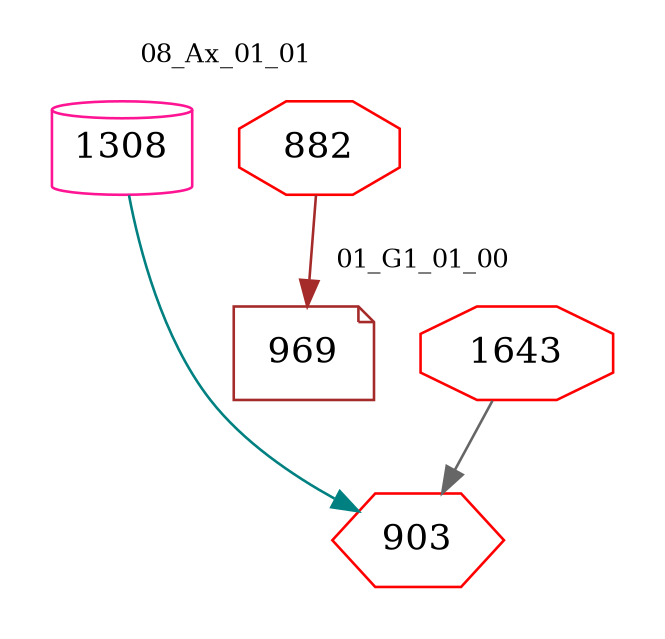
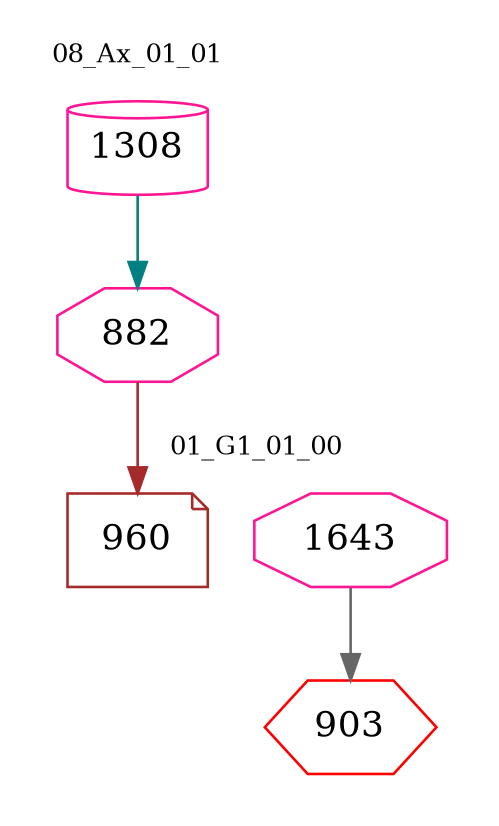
node "882": color red -> deeppink
node "969": label "969" -> "960"
node "1643": color red -> deeppink
edge "1308" -> "903": now "1308" -> "882"
